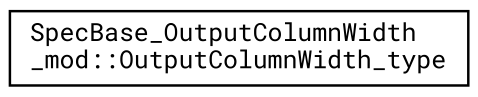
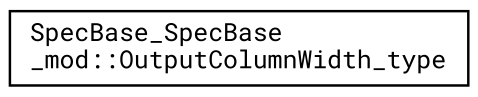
node "SpecBase_OutputColumnWidth _mod::OutputColumnWidth_type": label "SpecBase_OutputColumnWidth _mod::OutputColumnWidth_type" -> "SpecBase_SpecBase _mod::OutputColumnWidth_type"
